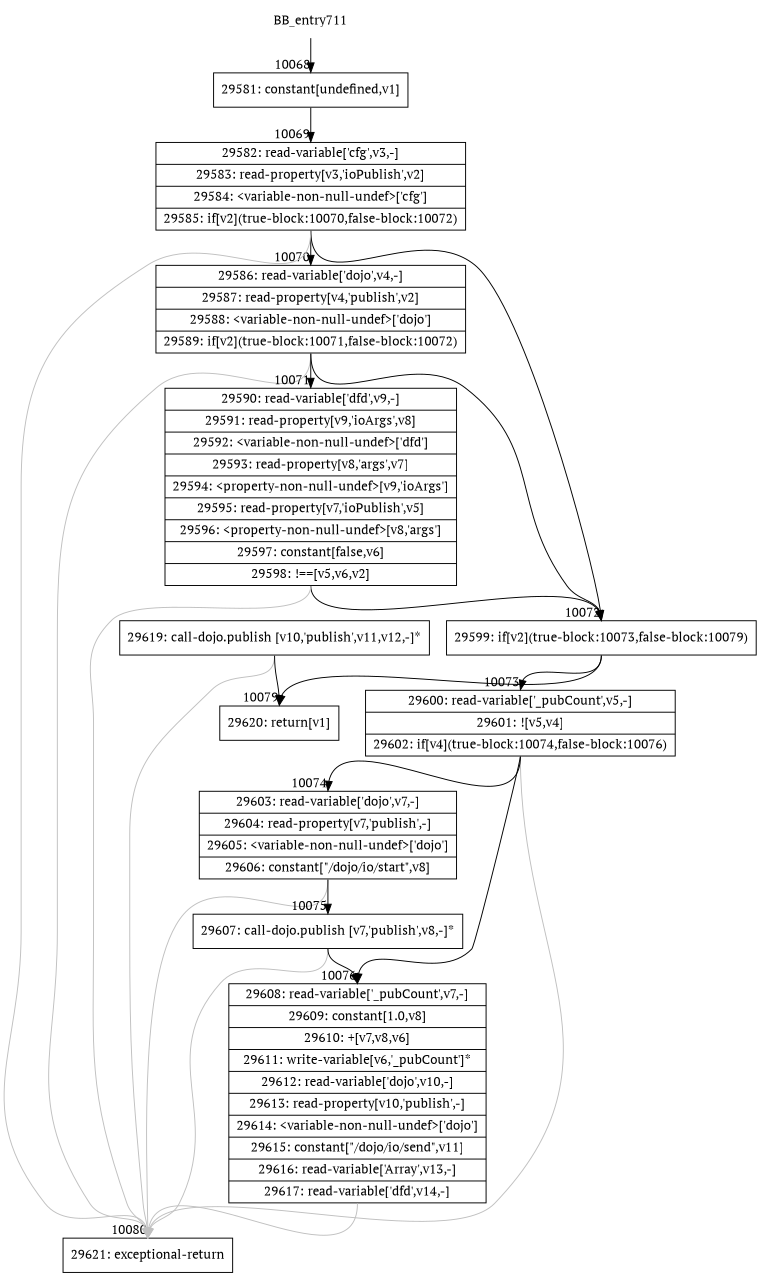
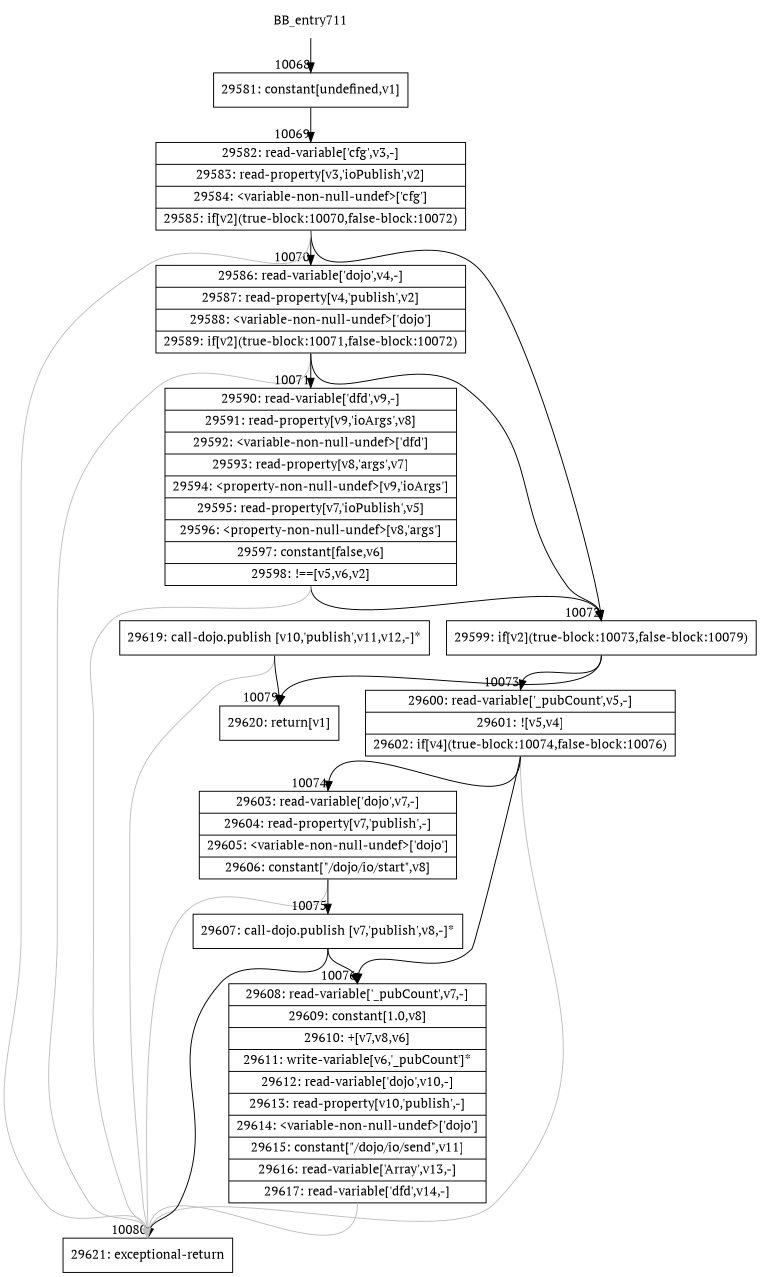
edge "29607: call-dojo.publish [v7,'publish',v8,-]*" -> "29621: exceptional-return": color gray -> black
